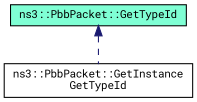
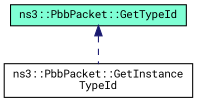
node "ns3::PbbPacket::GetInstance GetTypeId": label "ns3::PbbPacket::GetInstance GetTypeId" -> "ns3::PbbPacket::GetInstance TypeId"
